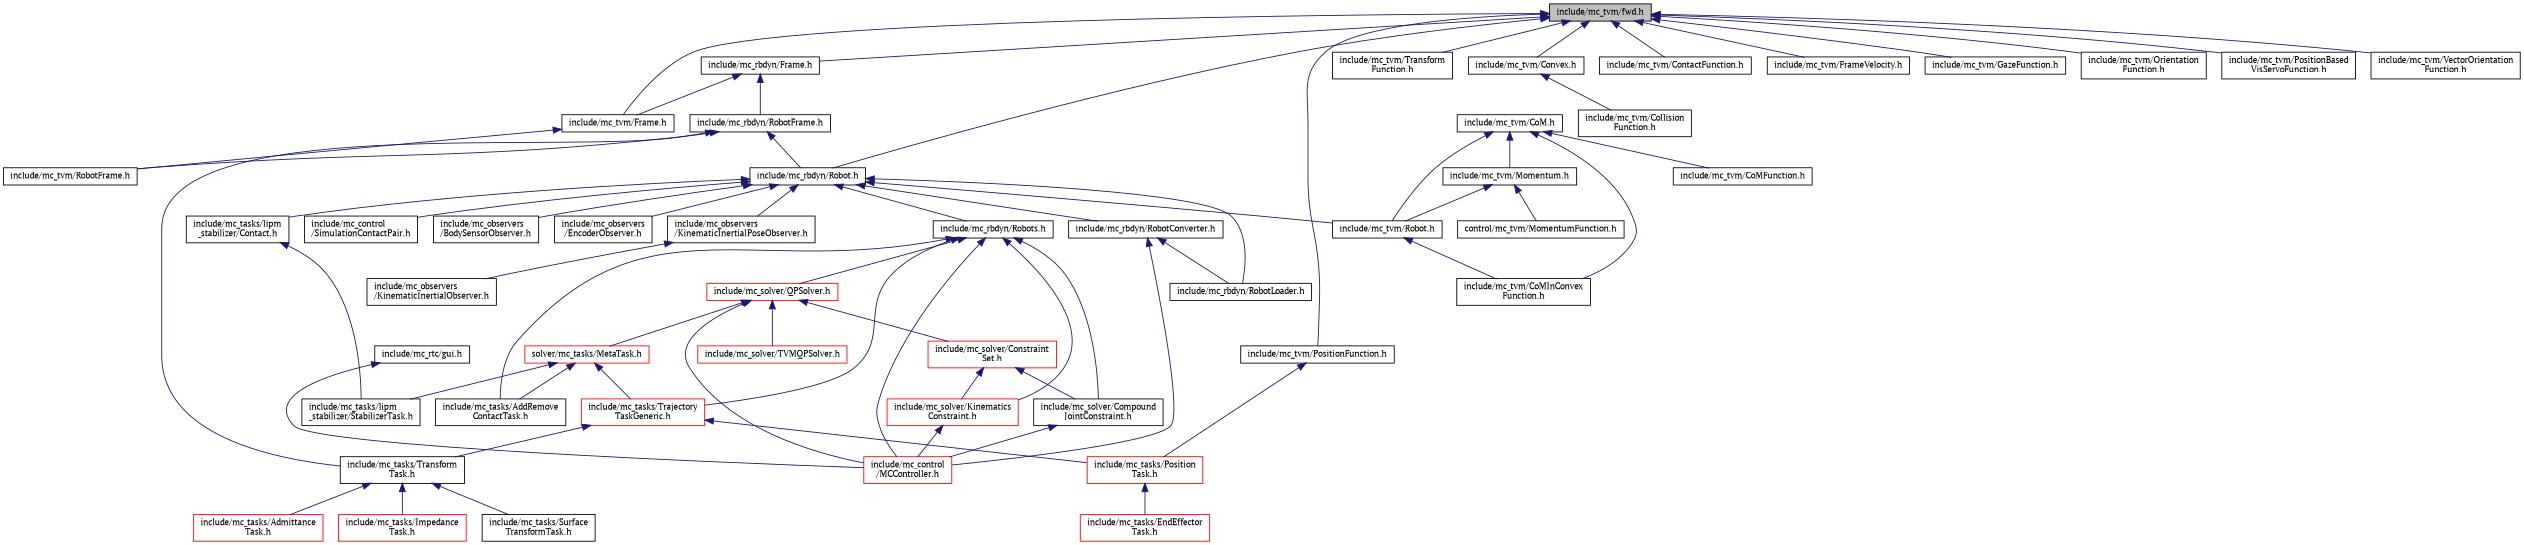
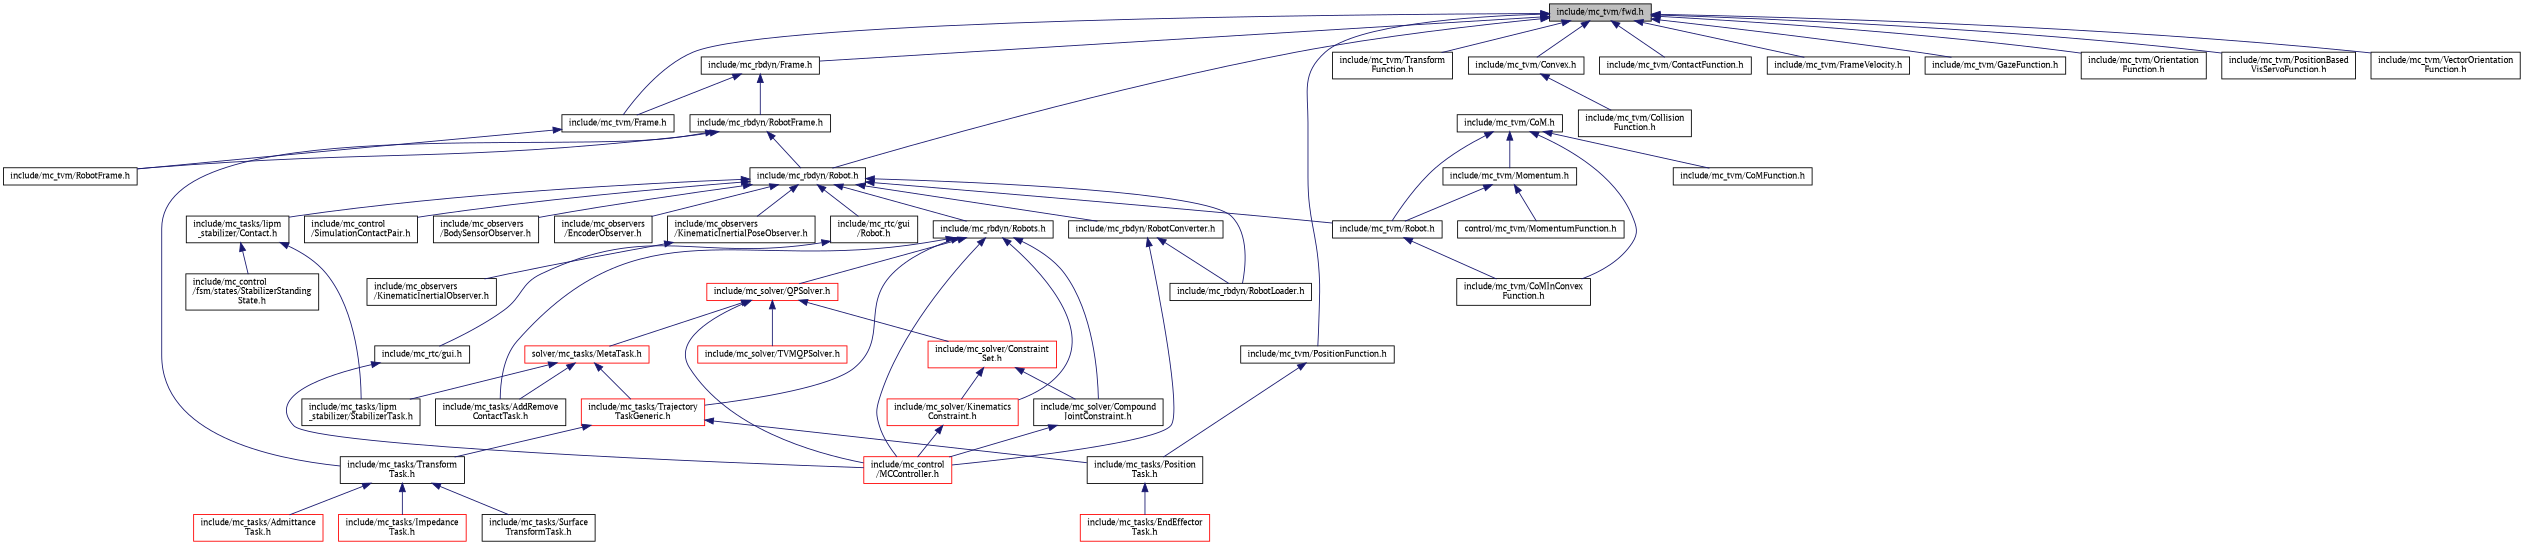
node "include/mc_rtc/gui /Robot.h": added
node "include/mc_control /fsm/states/StabilizerStanding State.h": added
node "include/mc_tasks/Position Task.h": color red -> black
